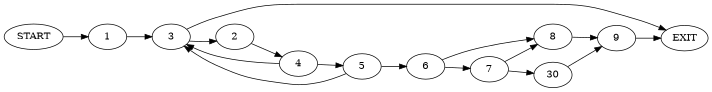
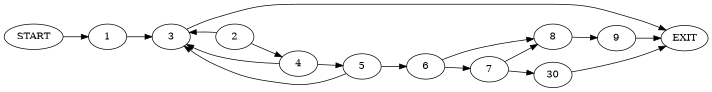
edge "3" -> "2": reversed
edge "30" -> "9": now "30" -> "EXIT"
